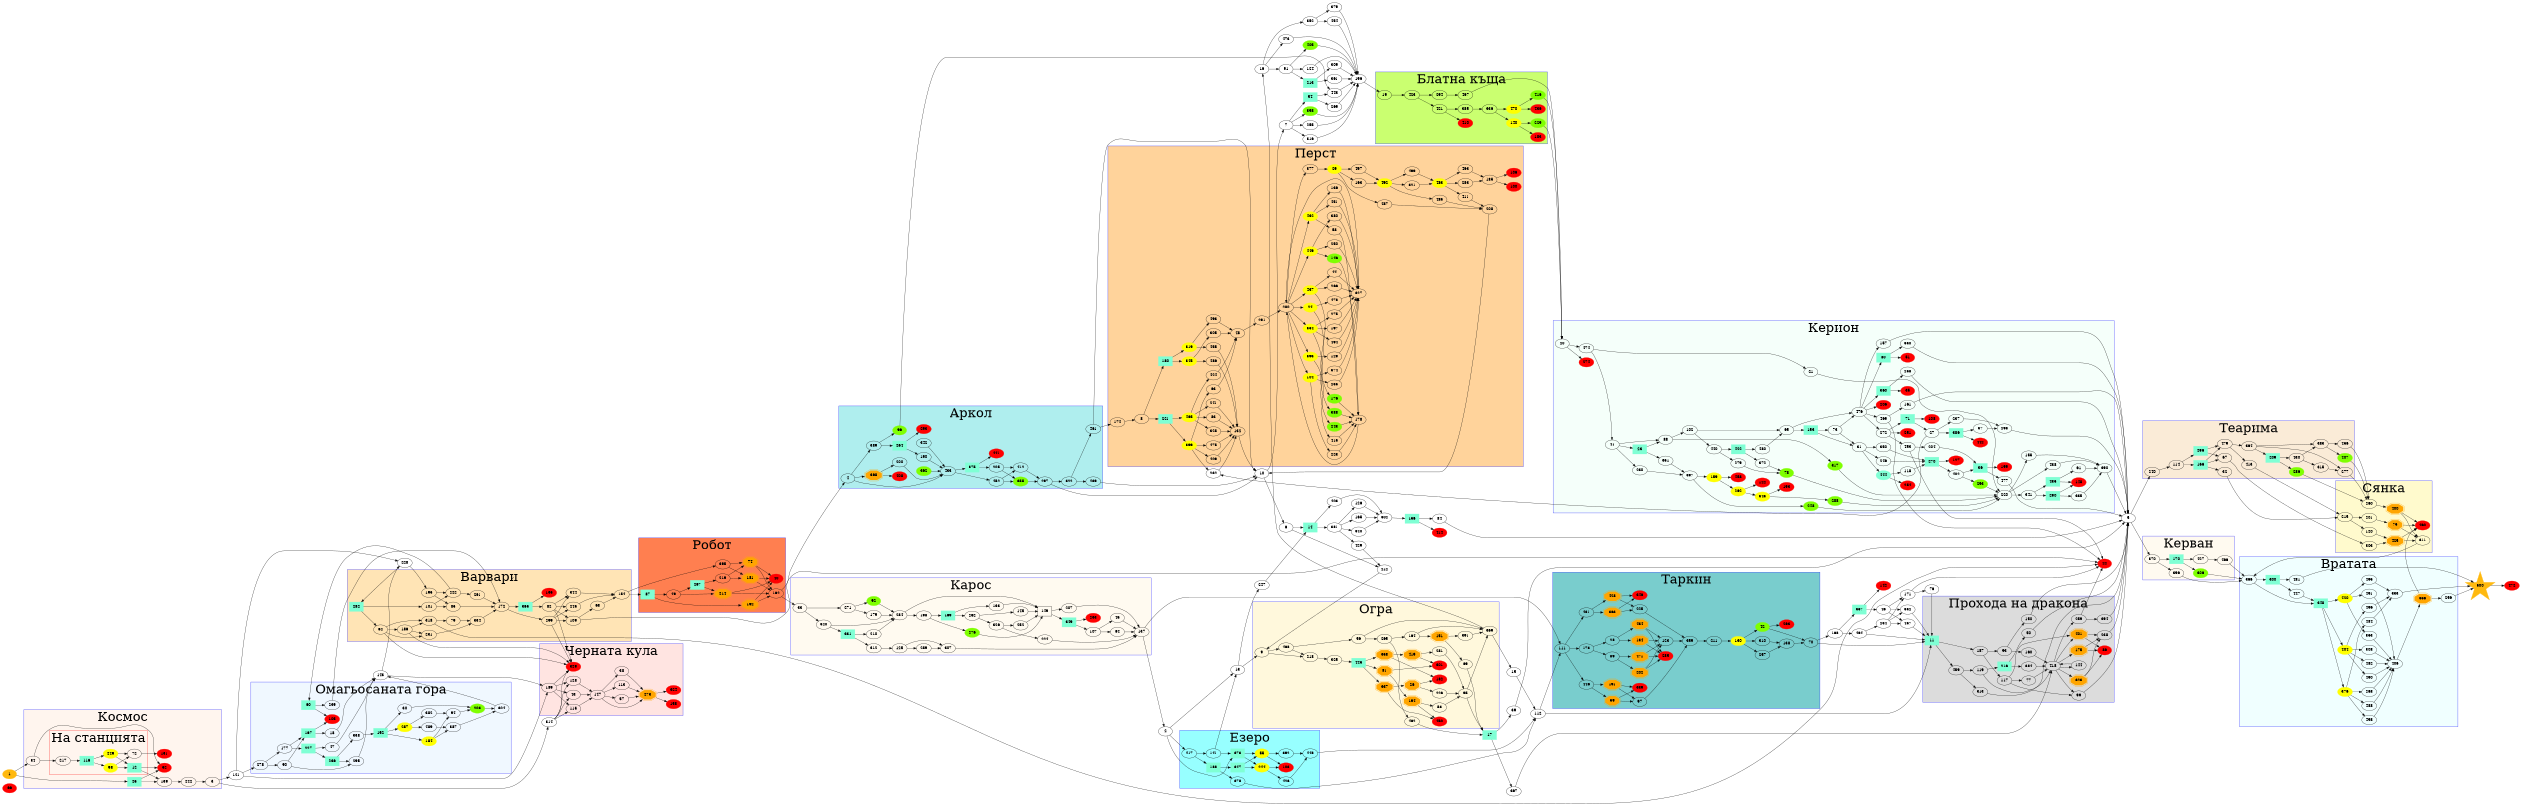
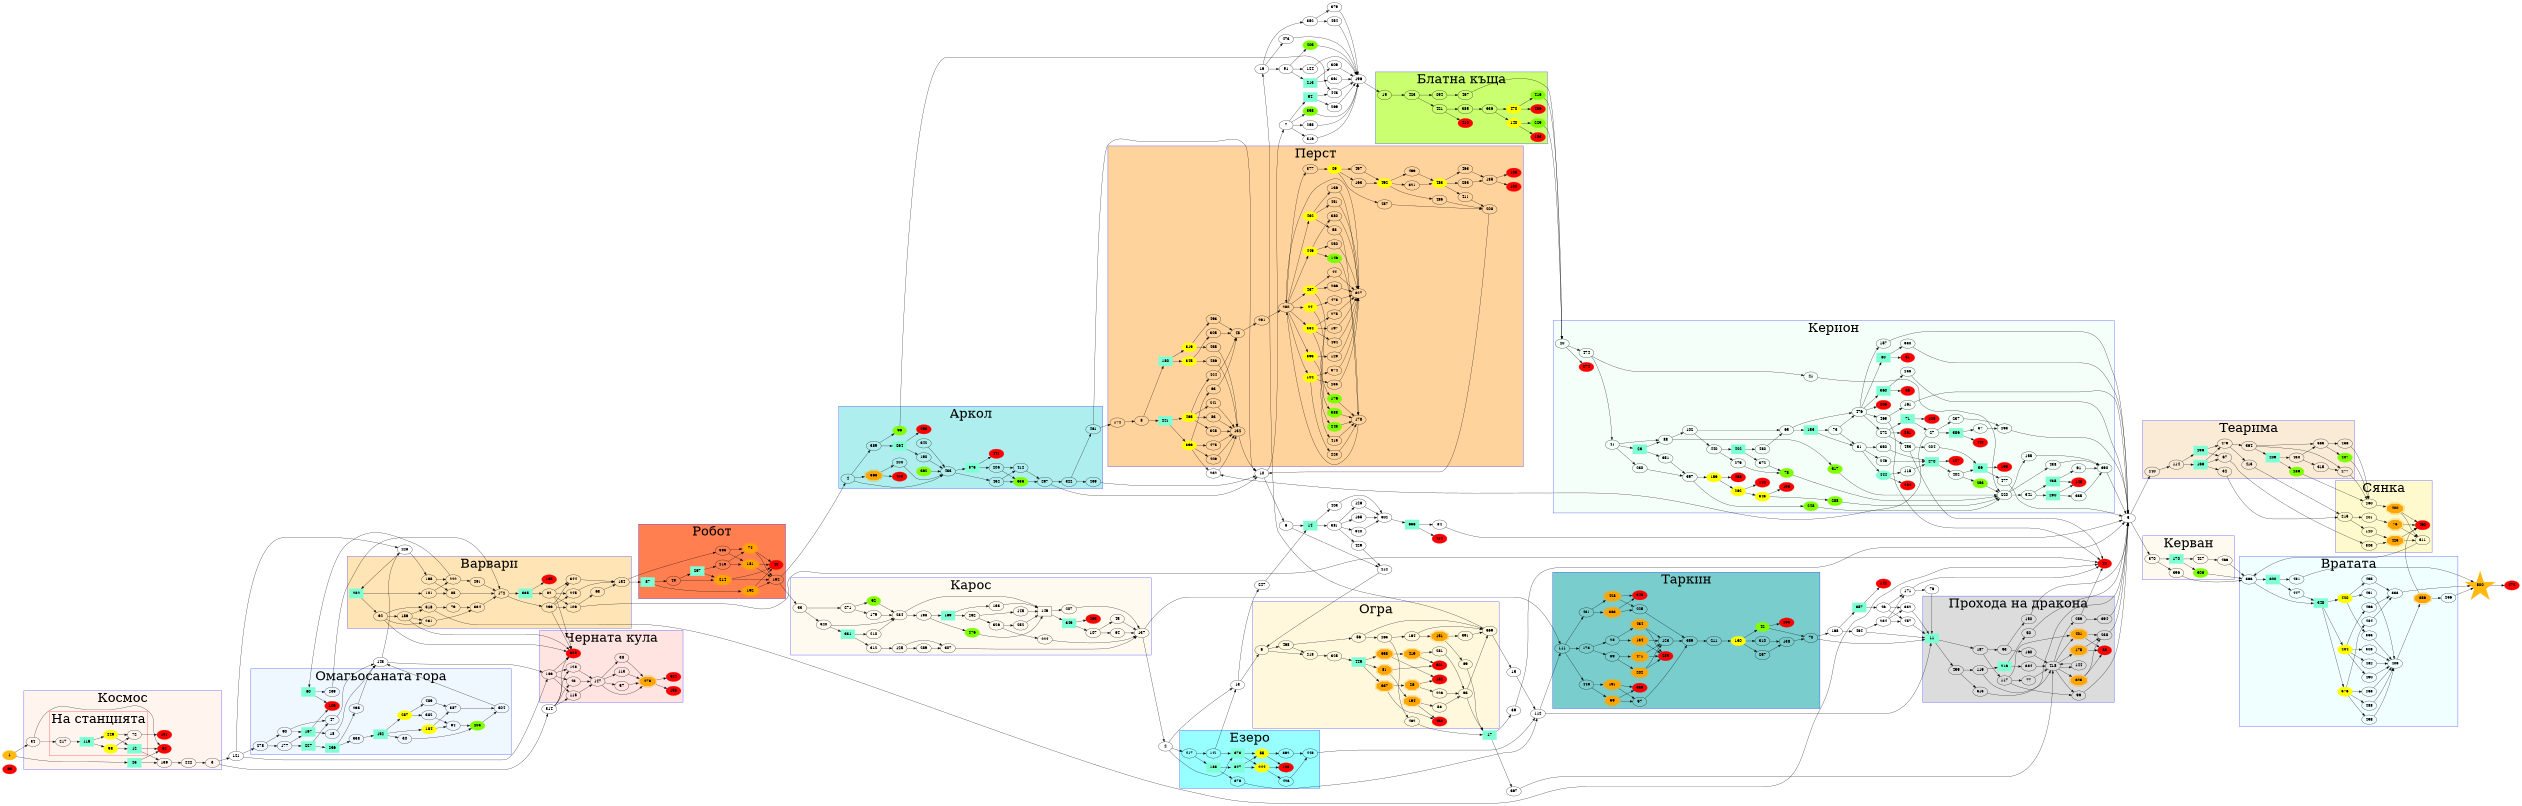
node "156": label "156" -> "656"
edge "90" -> "295": now "90" -> "47"
